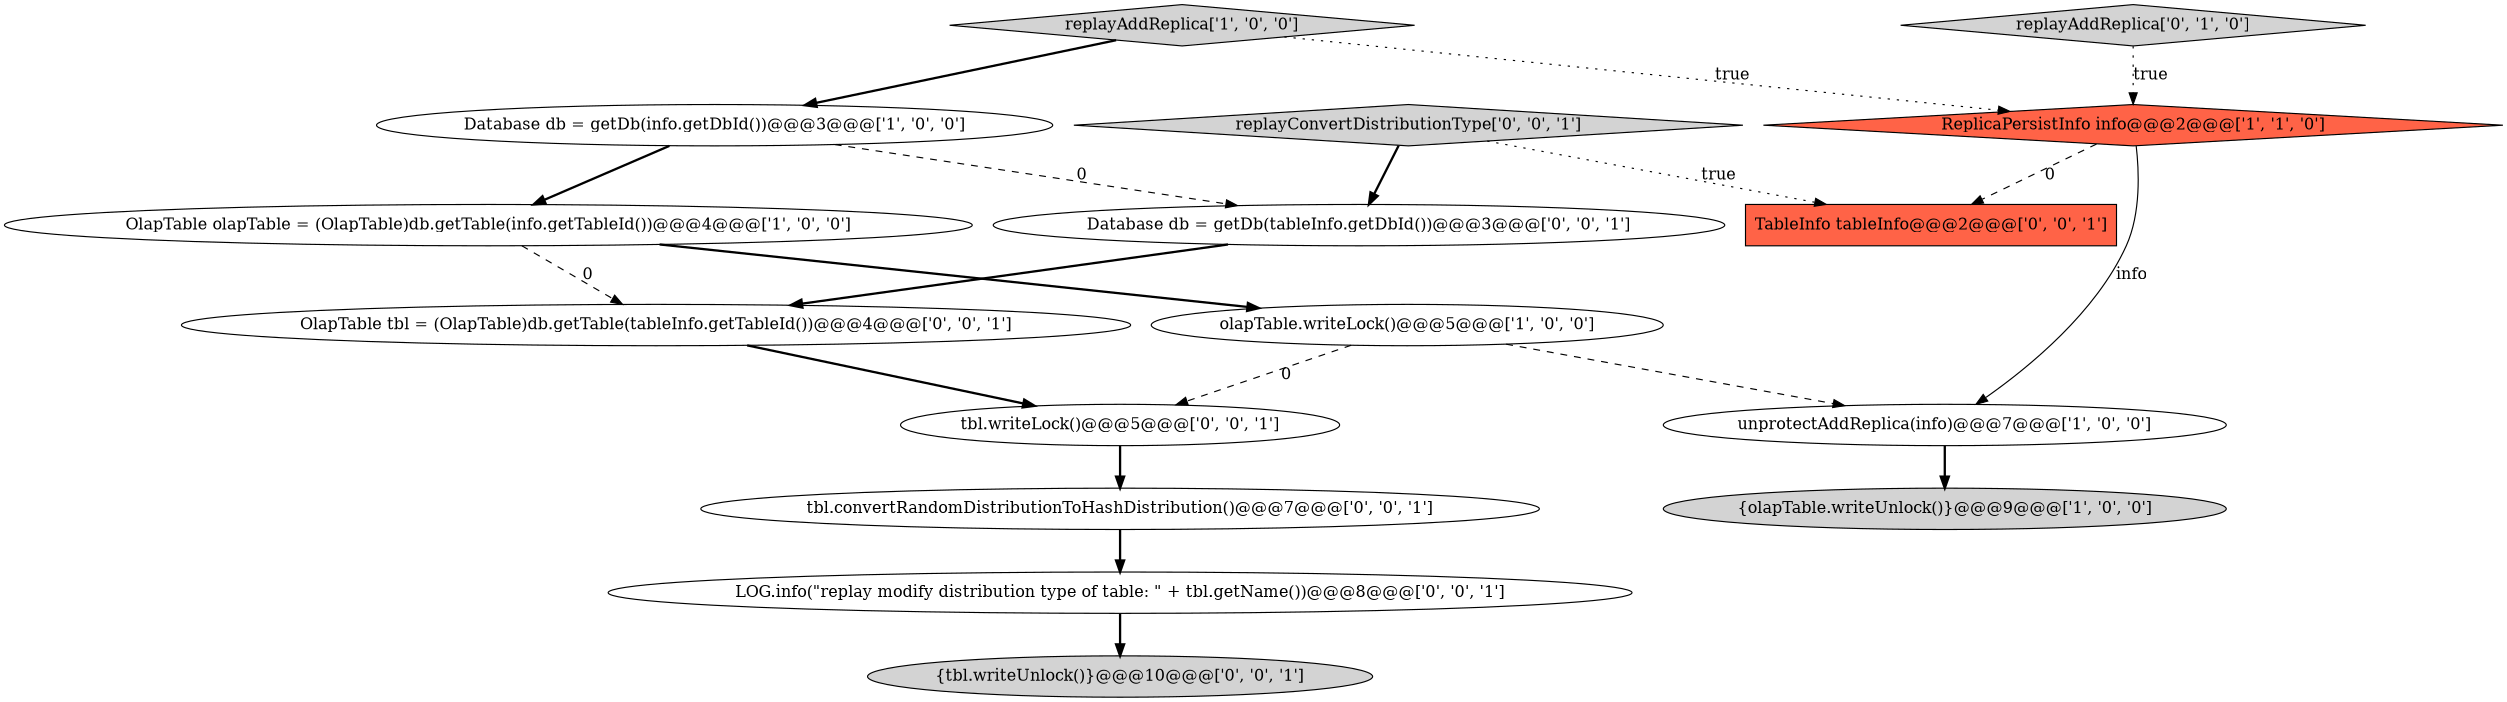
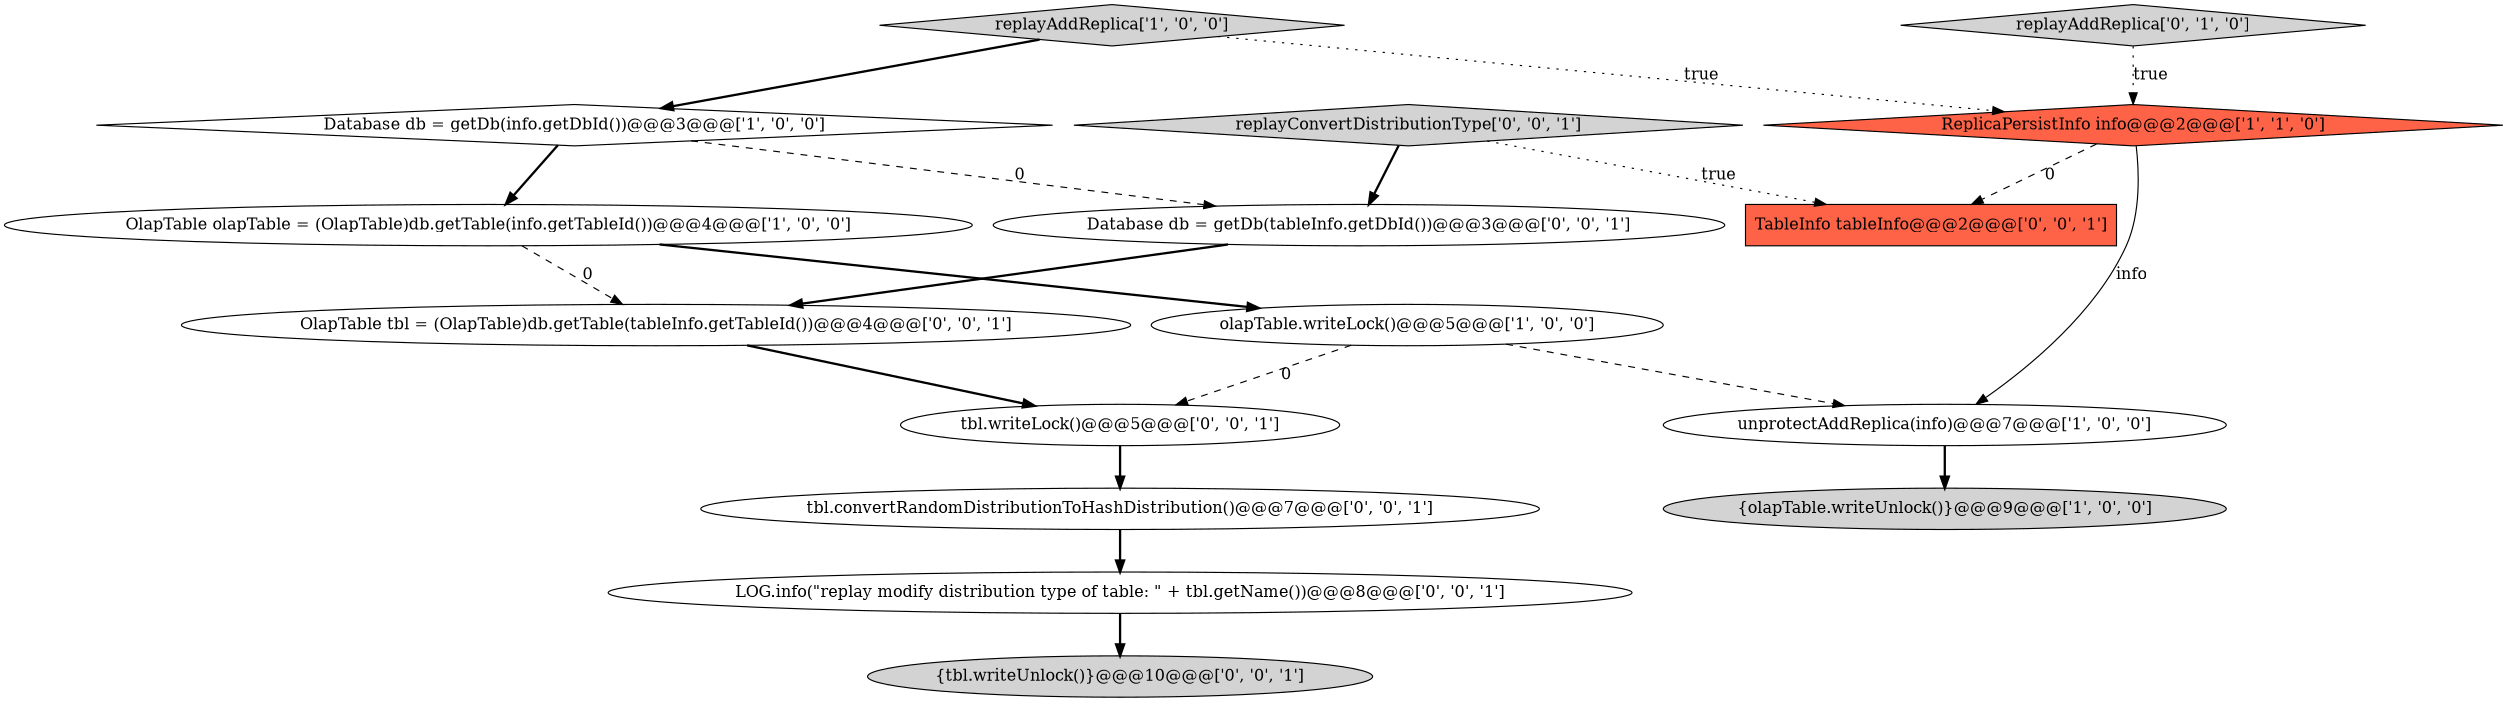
node "Database db = getDb(info.getDbId())@@@3@@@['1', '0', '0']": shape ellipse -> diamond
